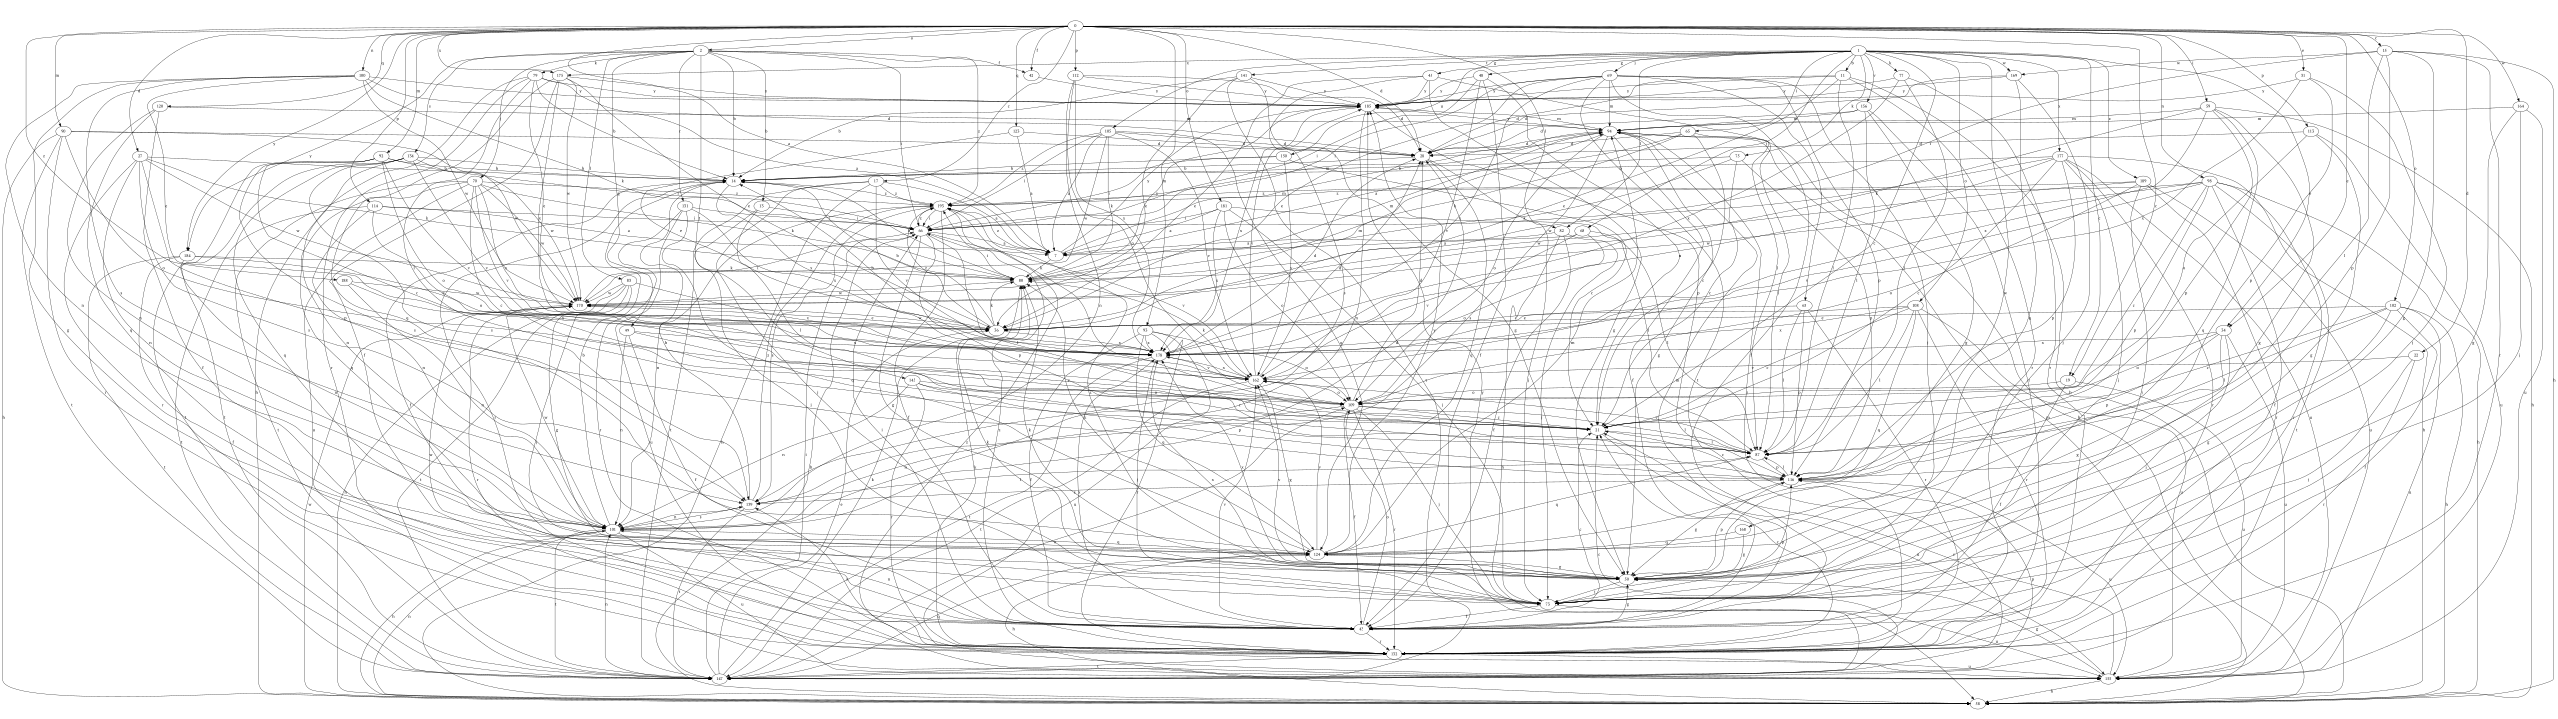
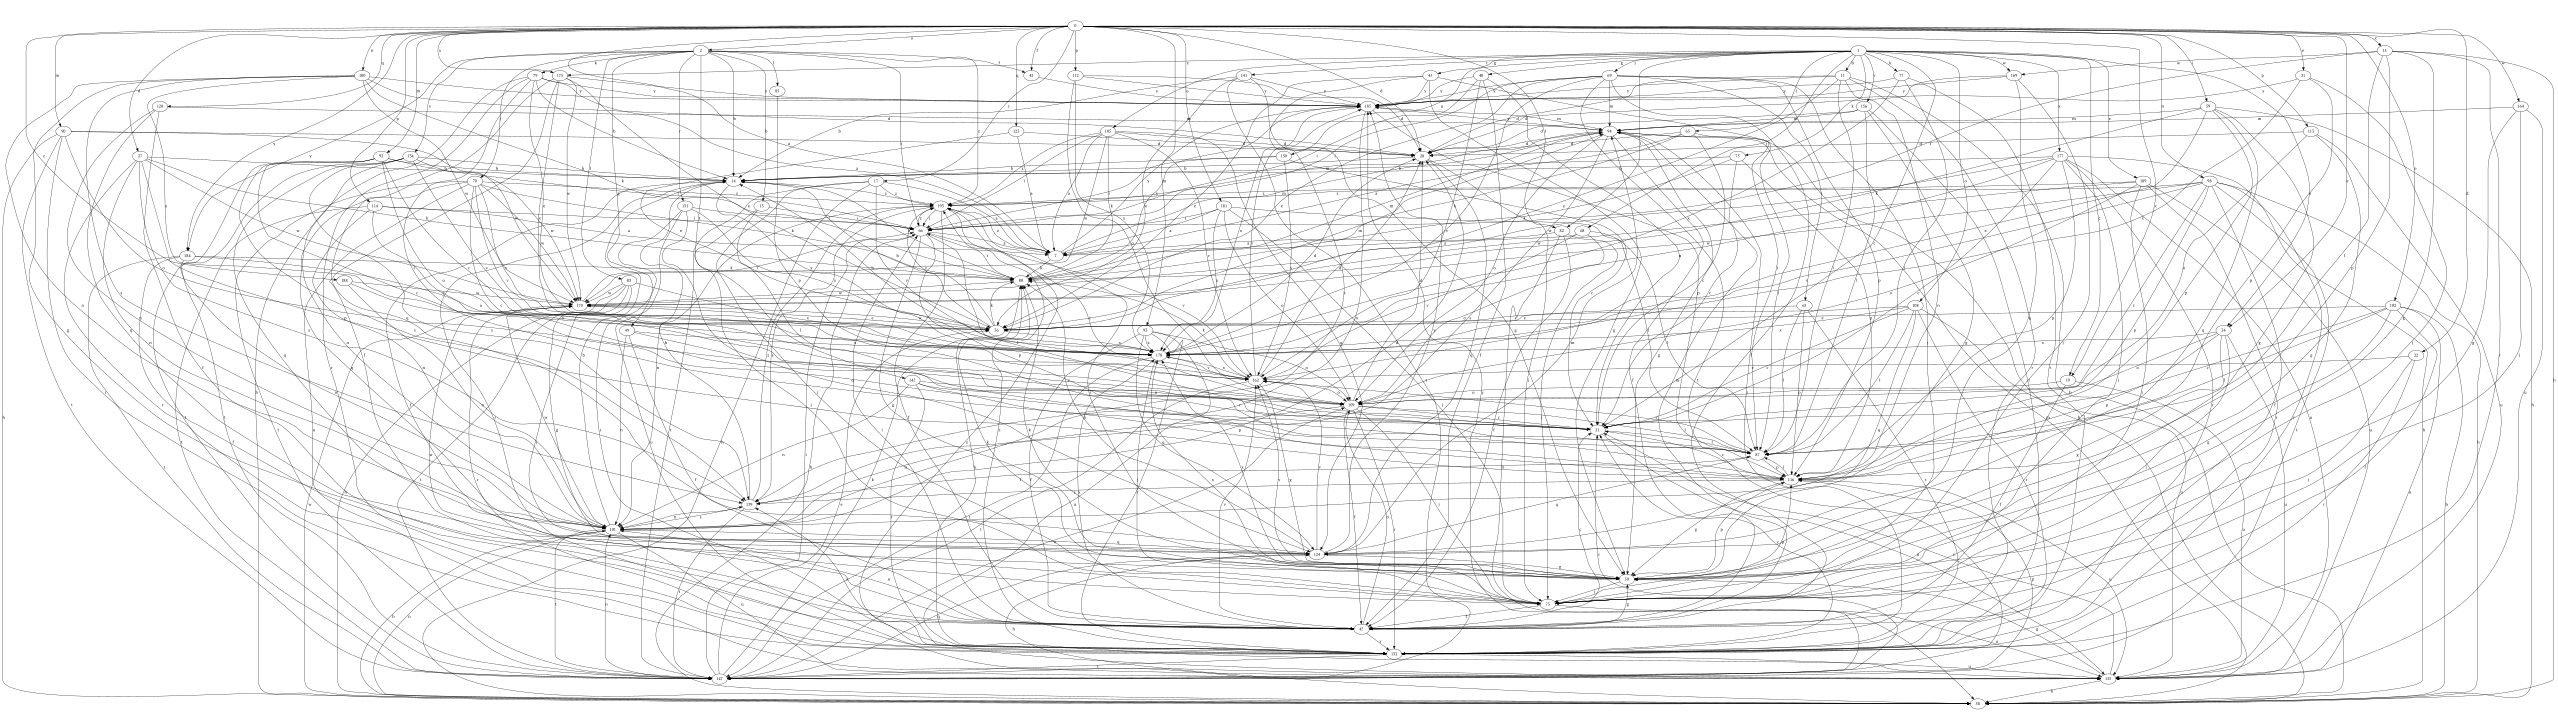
node "85": added
edge "112" -> "101": now "11" -> "101"
node "168": removed
